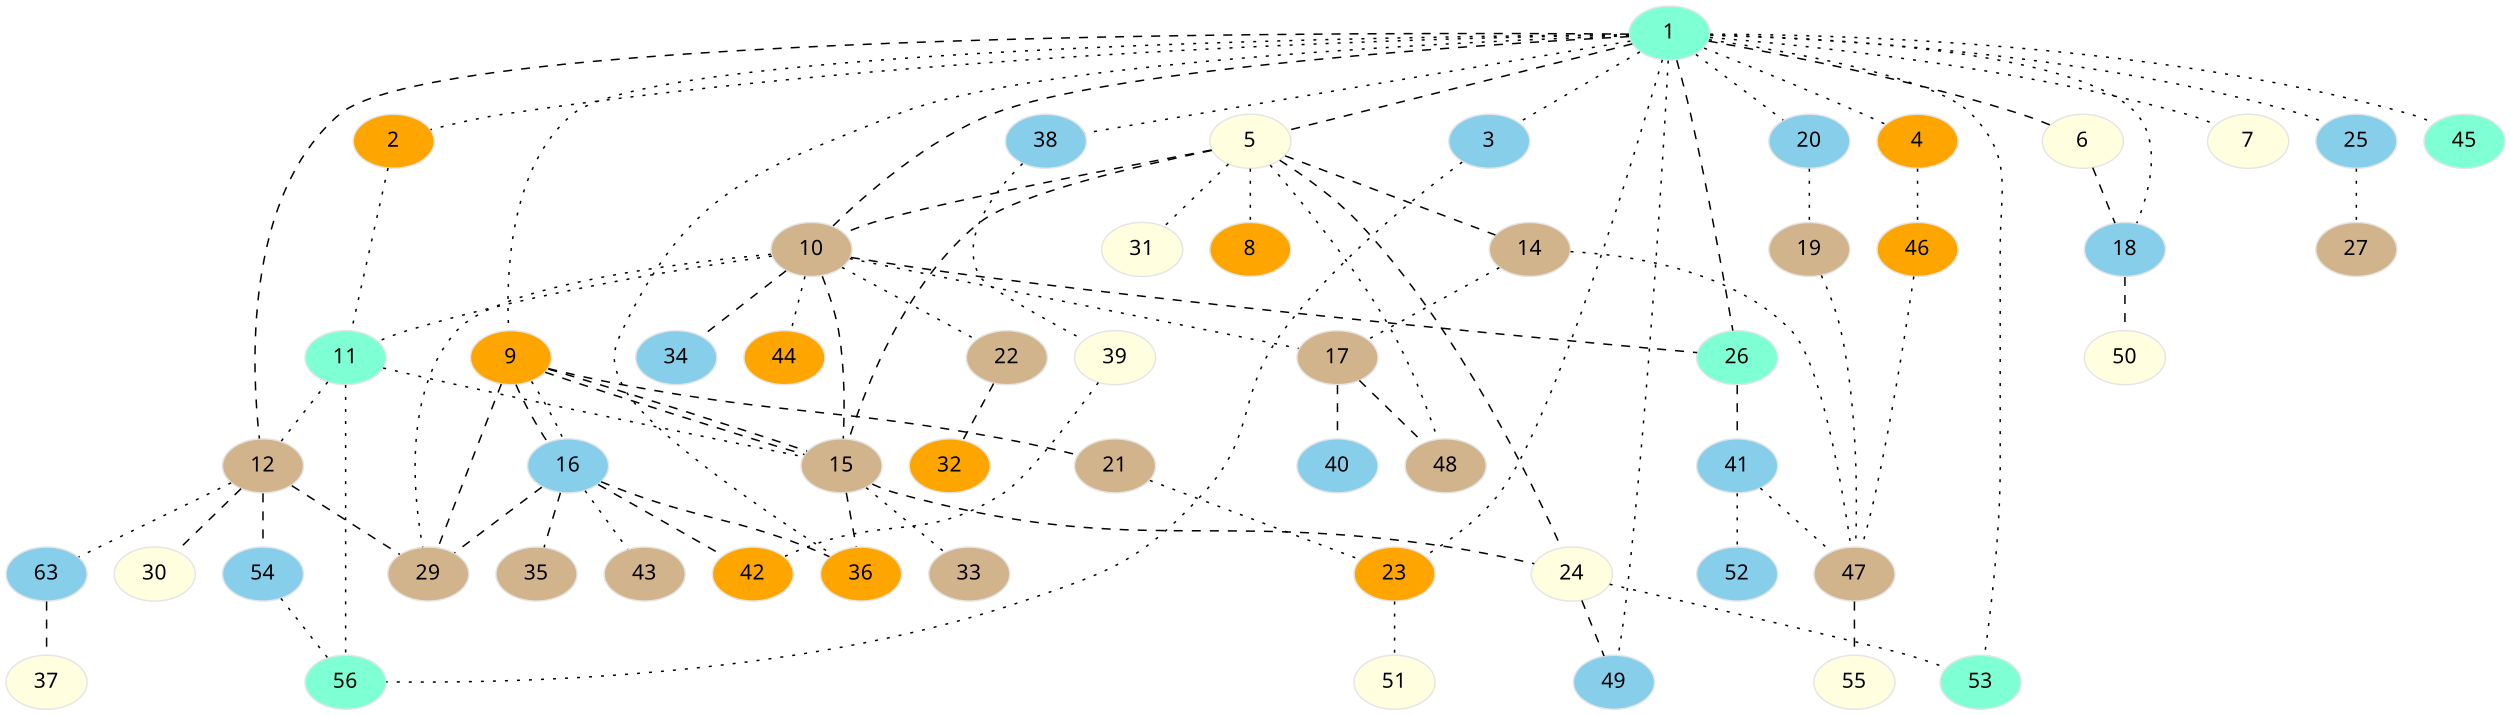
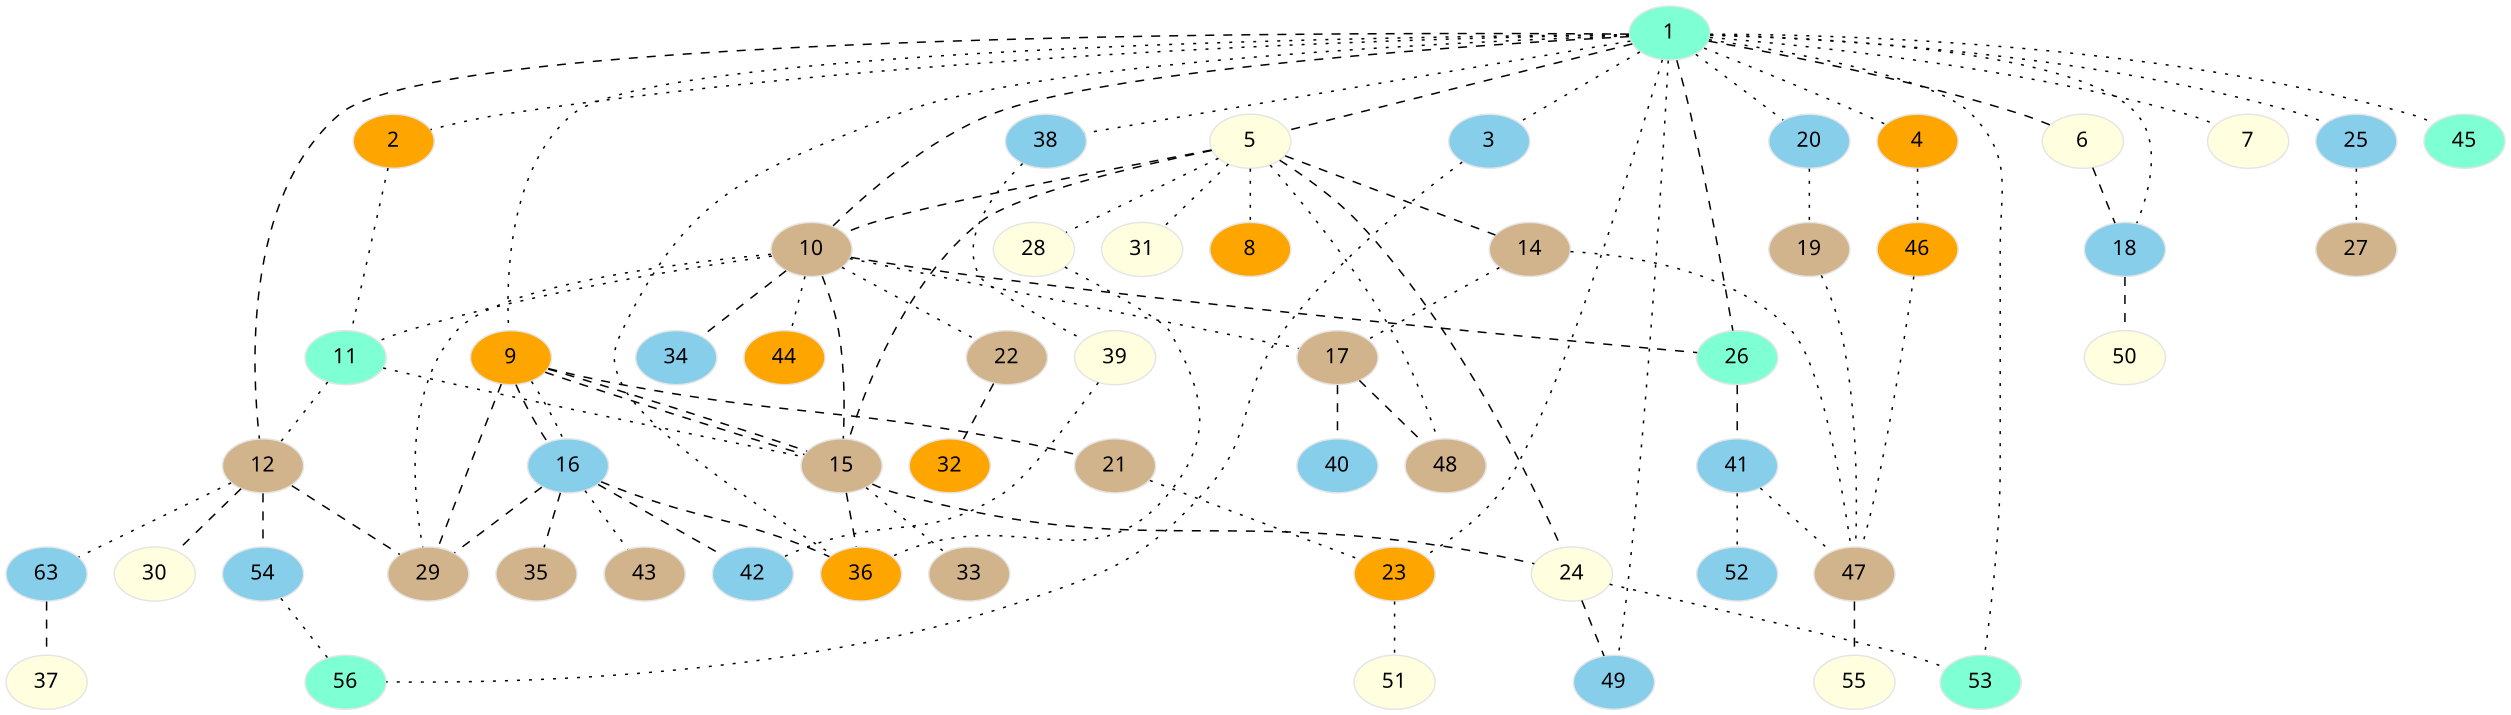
node "28": added
edge "11" -- "56": removed
node "42": fillcolor orange -> skyblue
